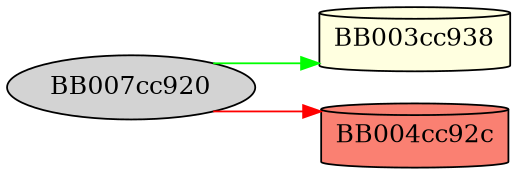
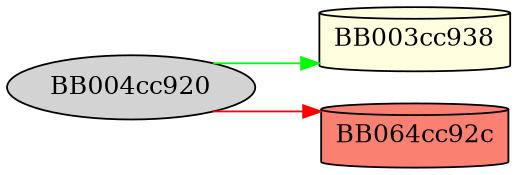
node "BB007cc920": label "BB007cc920" -> "BB004cc920"
node "BB004cc92c": label "BB004cc92c" -> "BB064cc92c"
